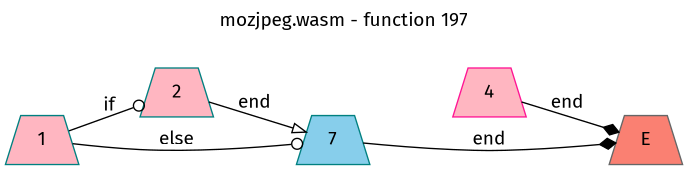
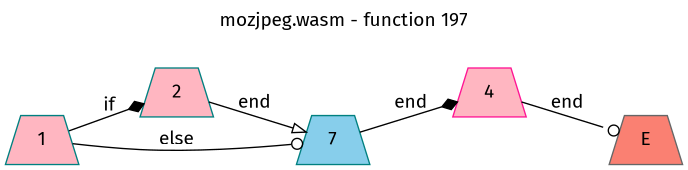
edge "4" -> "E": arrowhead diamond -> odot
edge "1" -> "2": arrowhead odot -> diamond
edge "7" -> "E": now "7" -> "4"
